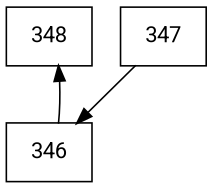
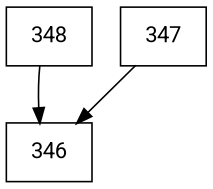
edge "346" -> "348": reversed
